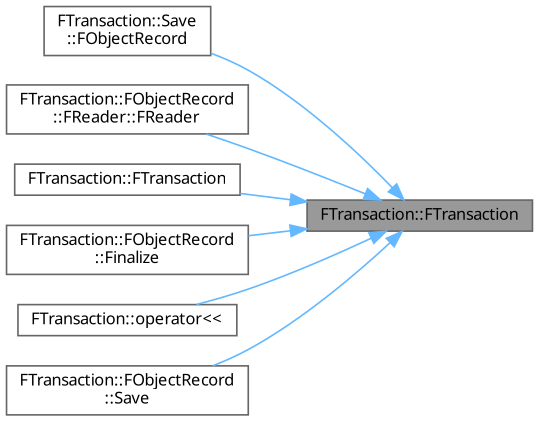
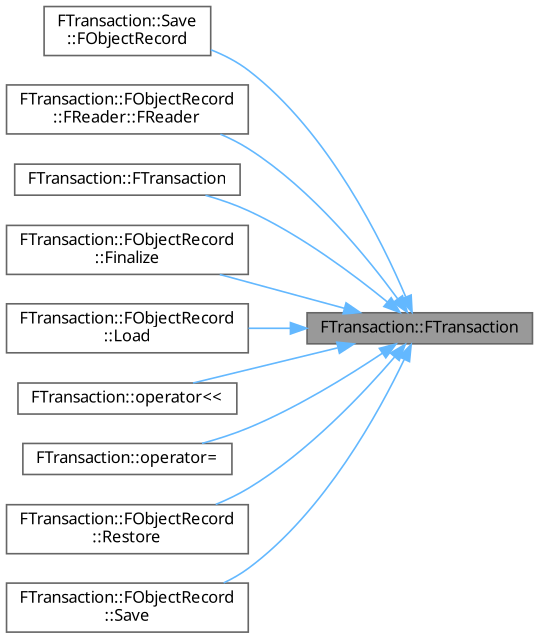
node "FTransaction::FObjectRecord ::Load": added
node "FTransaction::operator=": added
node "FTransaction::FObjectRecord ::Restore": added
